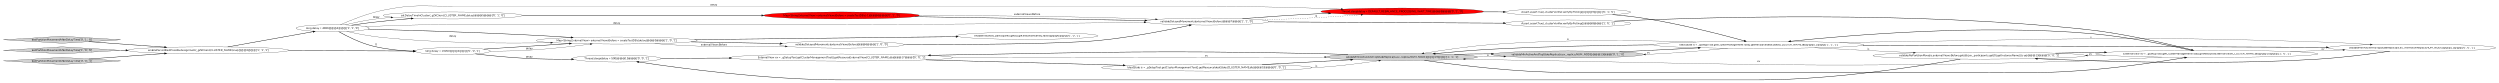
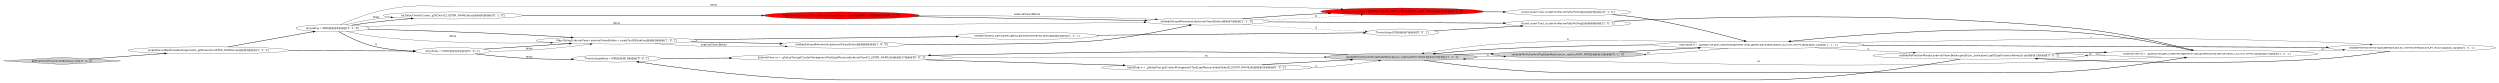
node "Thread.sleep(100)@@@7@@@['0', '0', '1']": added
node "testPartitionMovementAfterDelayTime['0', '1', '0']": removed
node "testPartitionMovementAfterDelayTime['1', '0', '0']": removed
